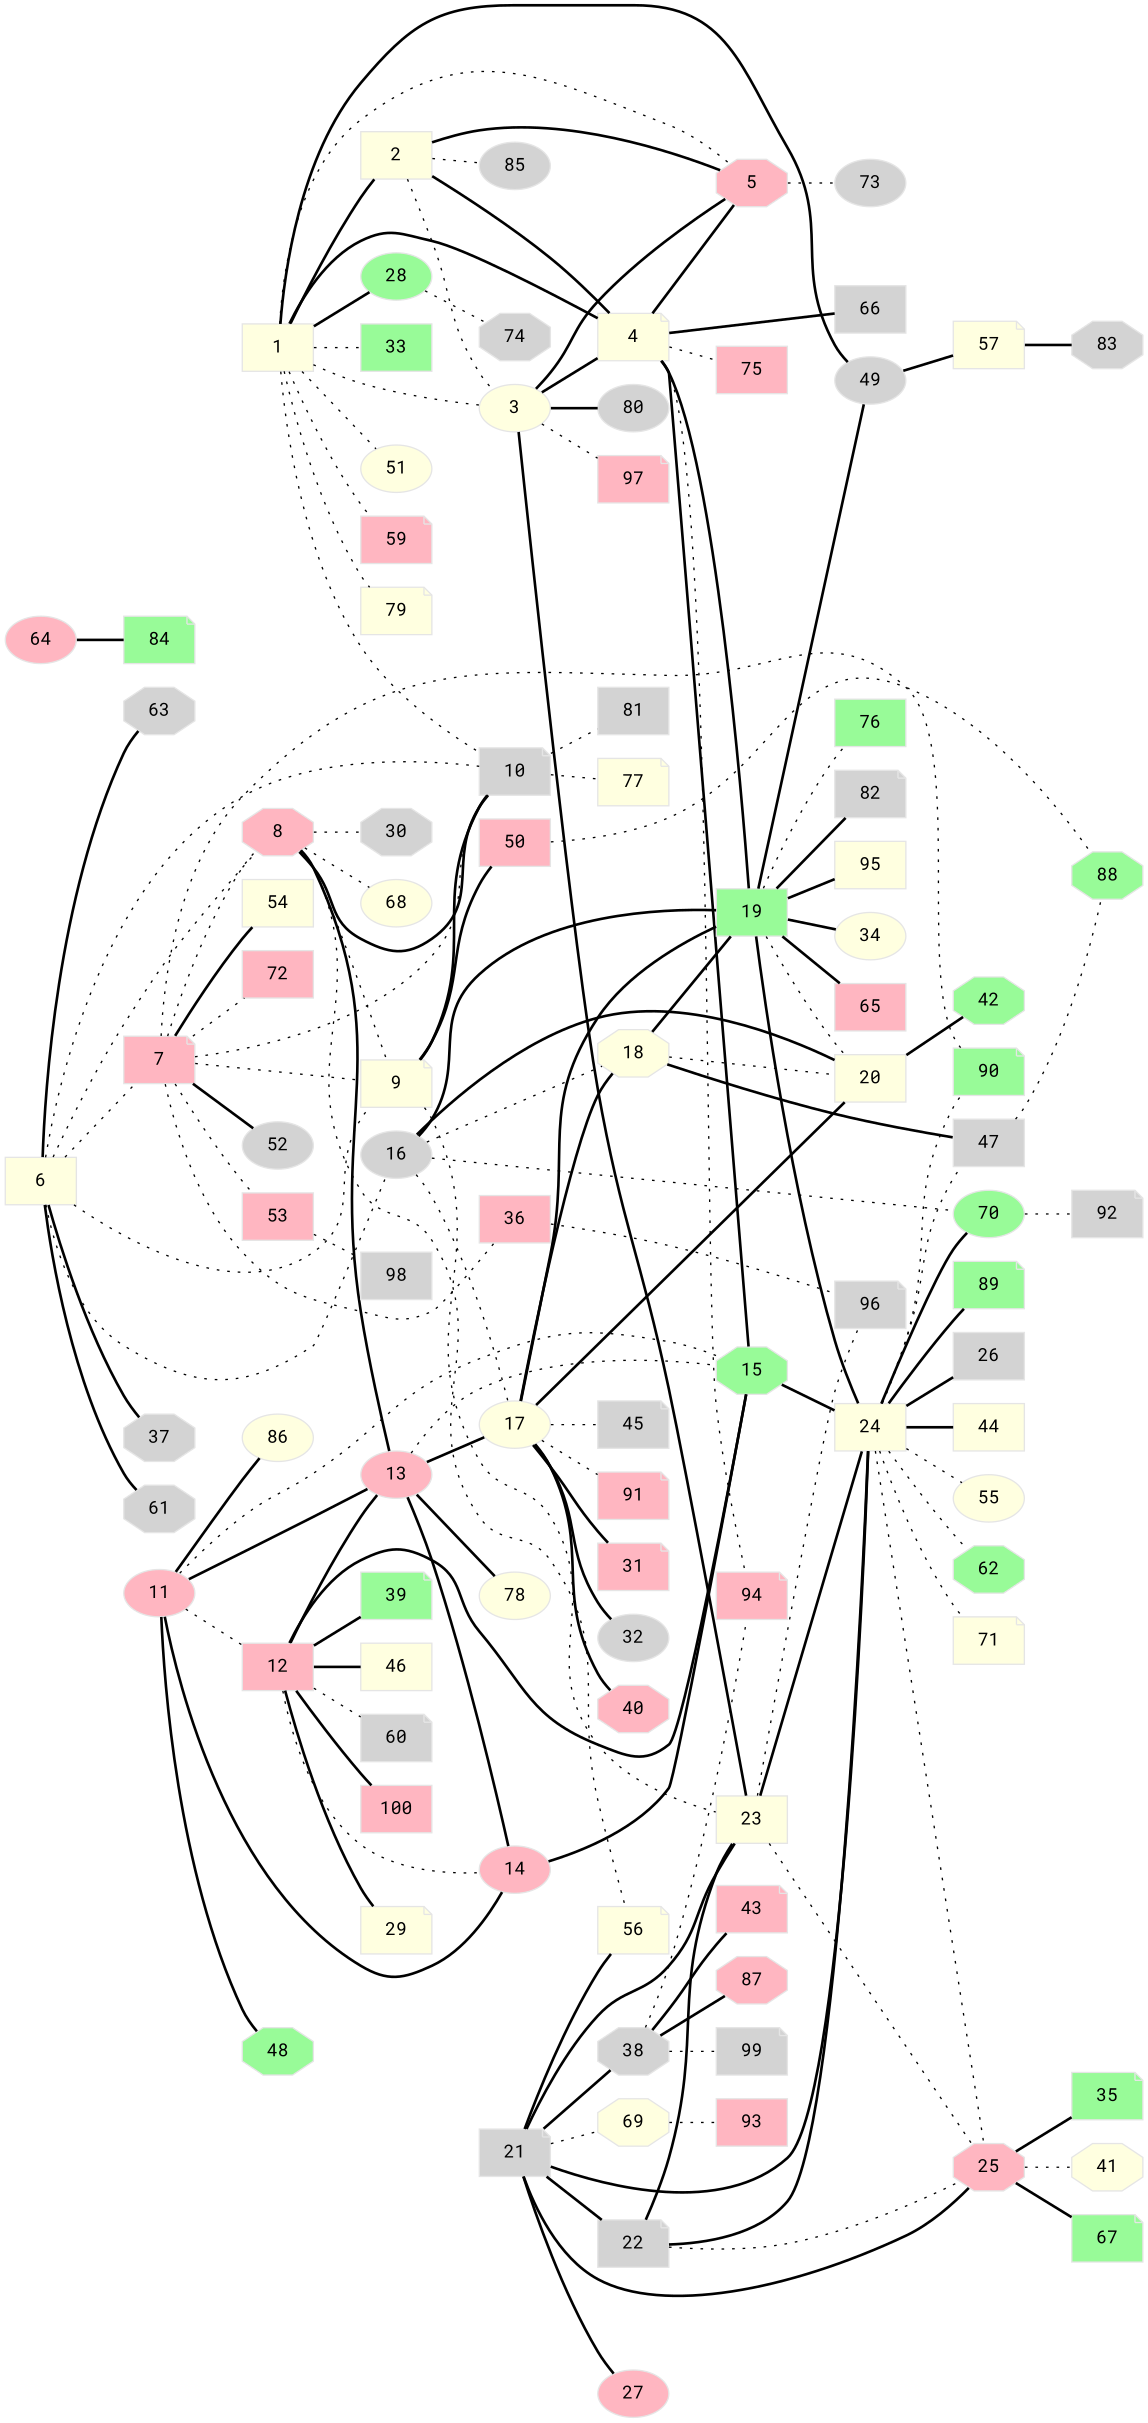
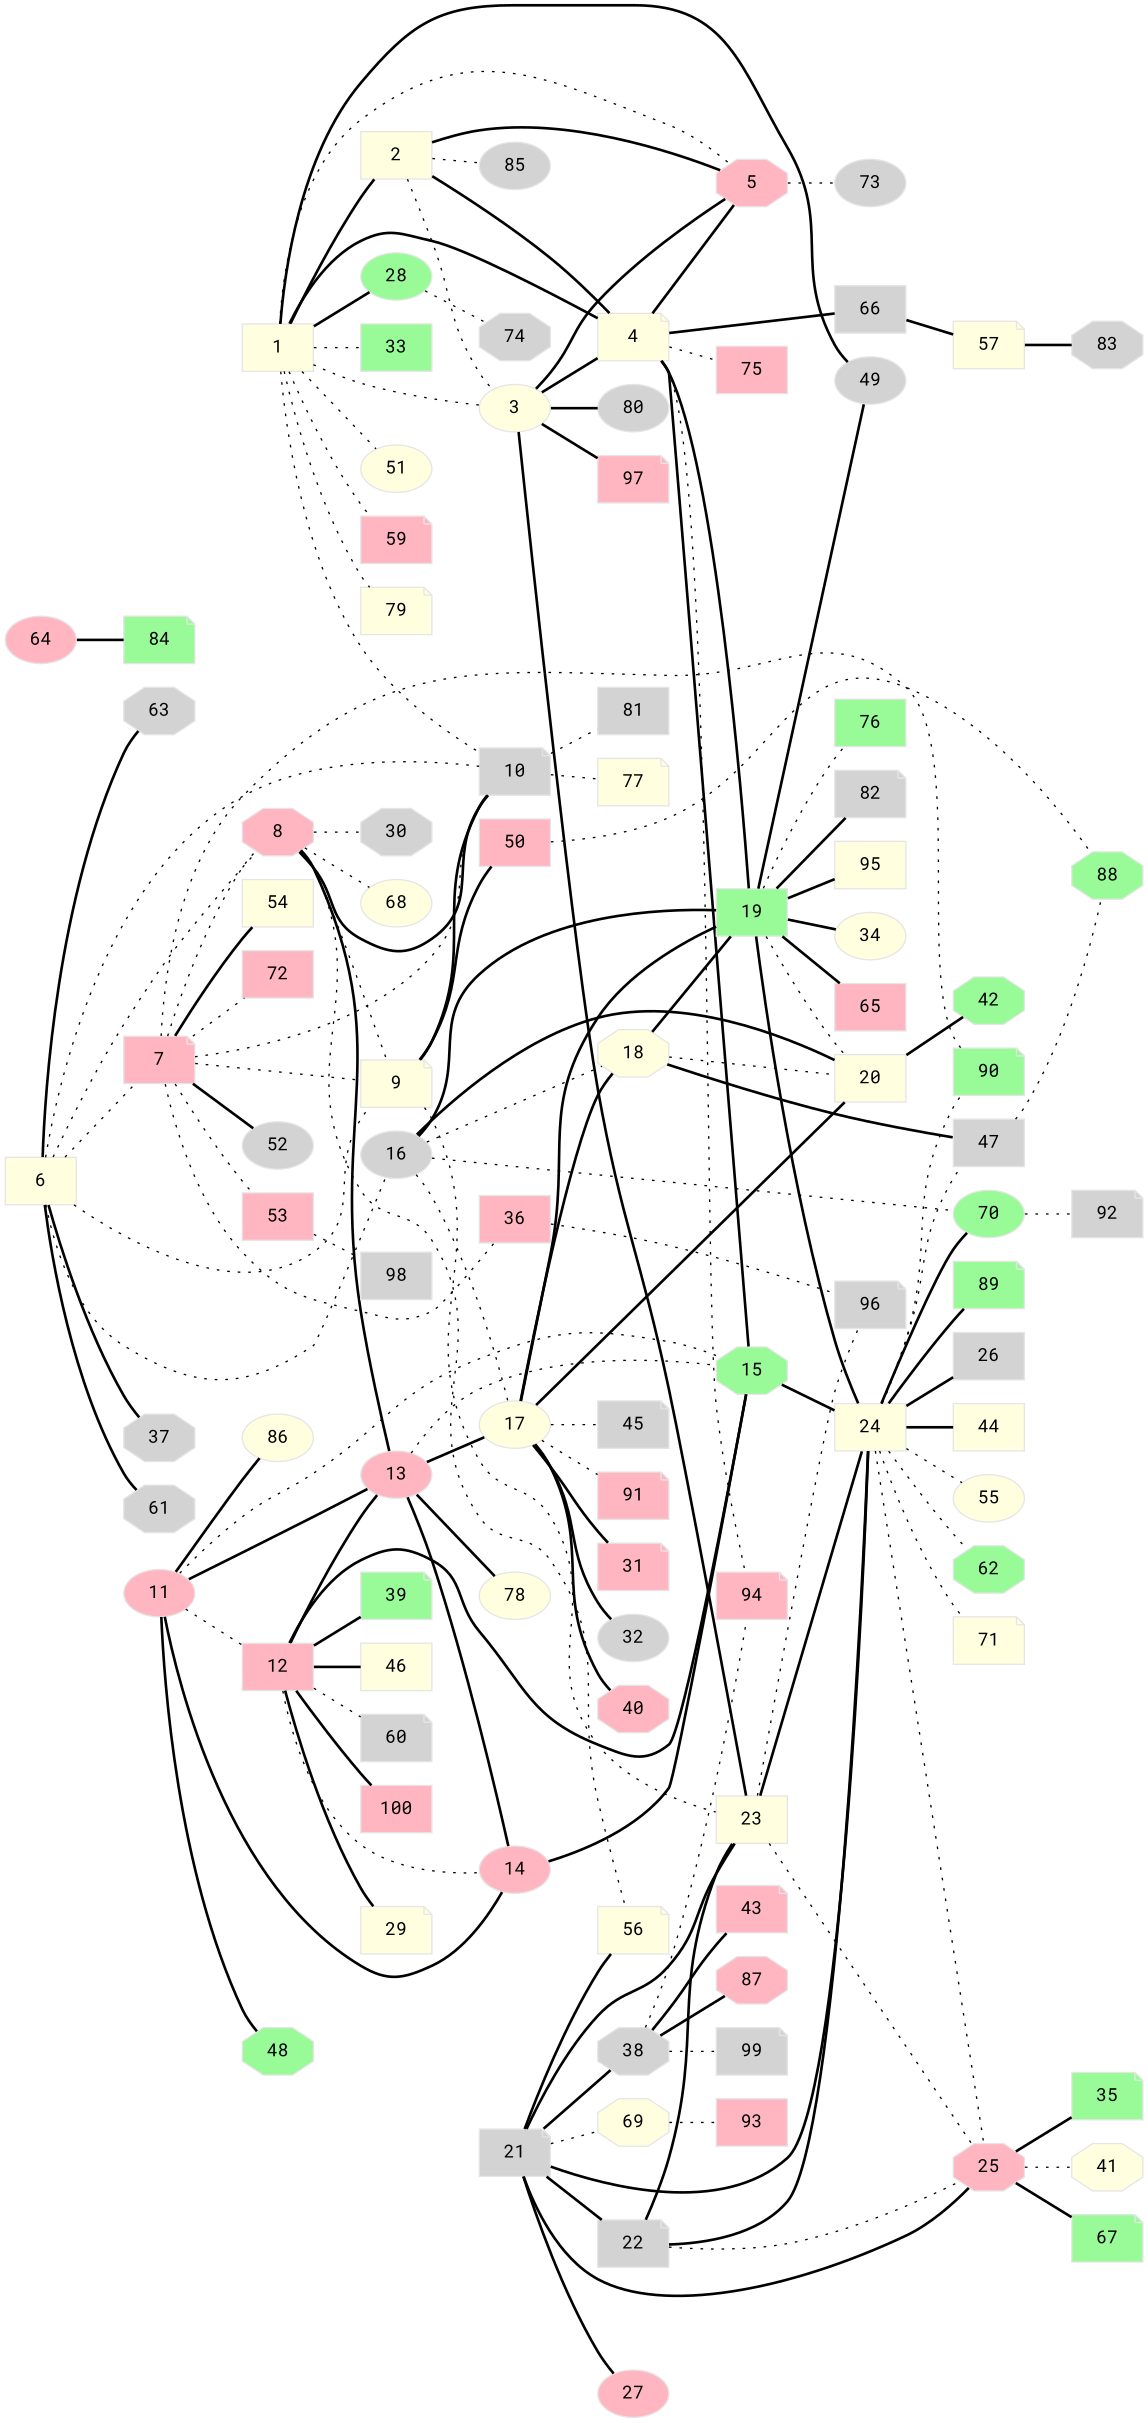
edge "57" -- "49": now "57" -- "66"
edge "3" -- "97": style dotted -> bold
